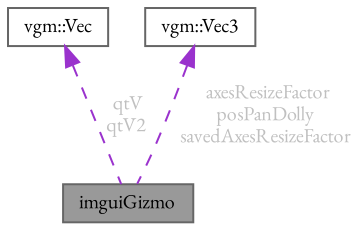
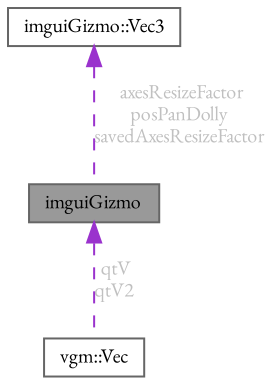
node "vgm::Vec3": label "vgm::Vec3" -> "imguiGizmo::Vec3"
edge "imguiGizmo" -> "vgm::Vec": reversed
